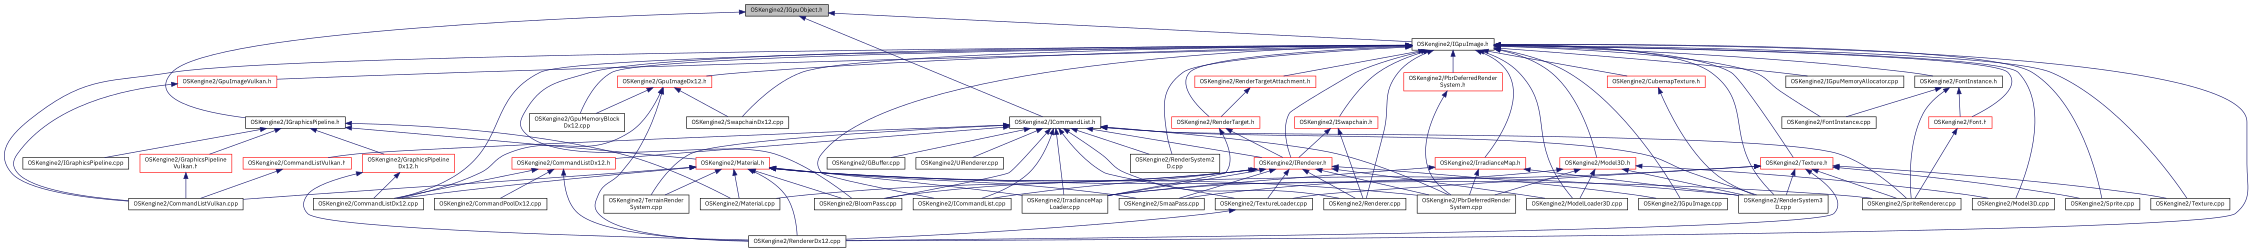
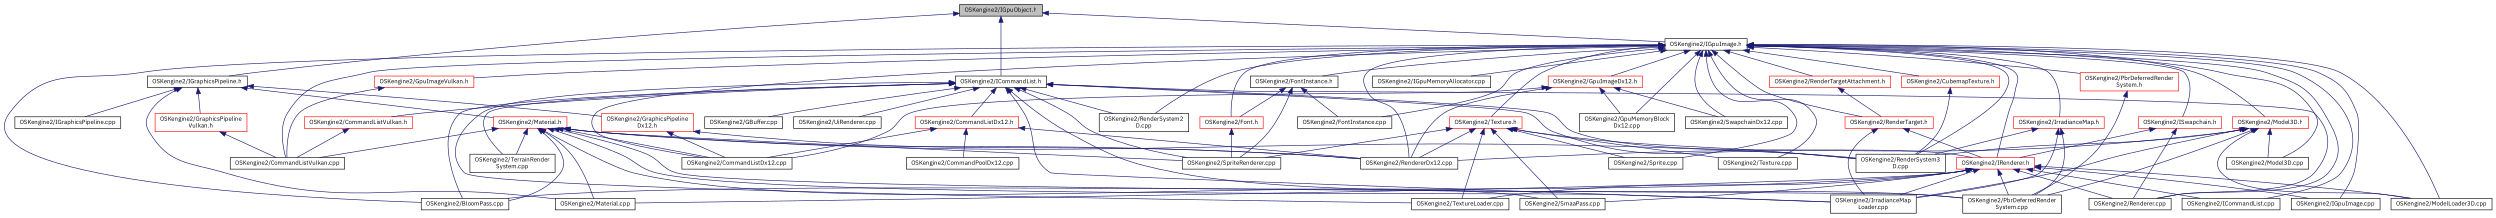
edge "OSKengine2/ICommandList.cpp" -> "OSKengine2/ICommandList.h": removed
edge "OSKengine2/RendererDx12.cpp" -> "OSKengine2/TextureLoader.cpp": now "OSKengine2/RendererDx12.cpp" -> "OSKengine2/Model3D.h"
